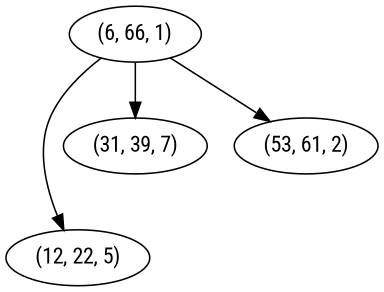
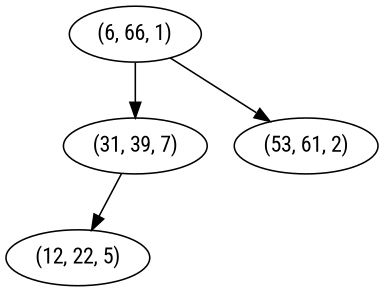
edge "(6, 66, 1)" -> "(12, 22, 5)": now "(31, 39, 7)" -> "(12, 22, 5)"
